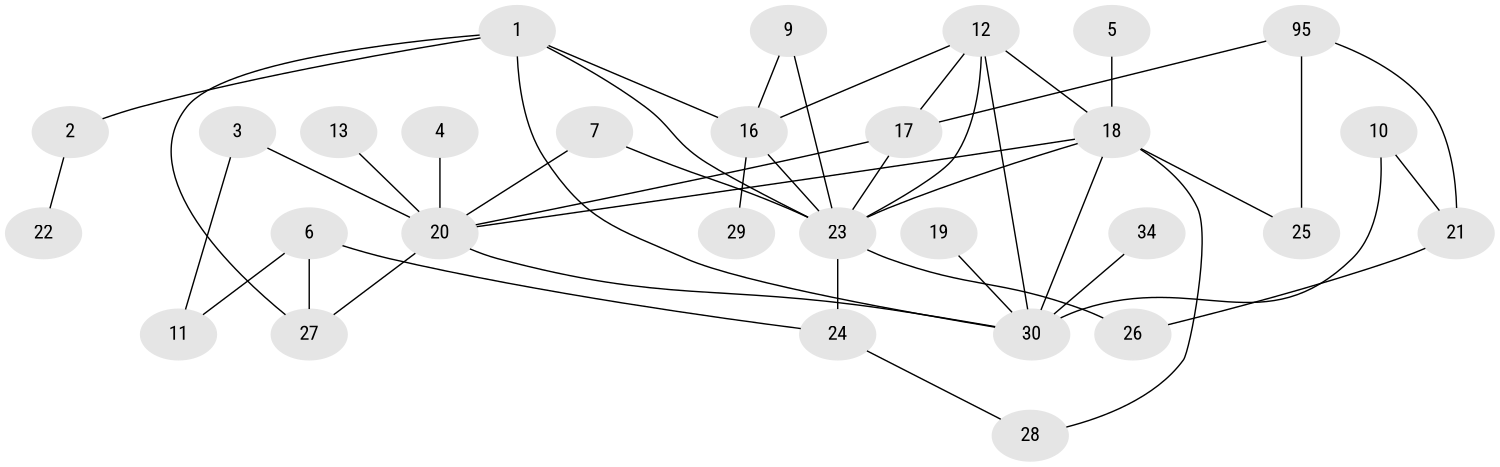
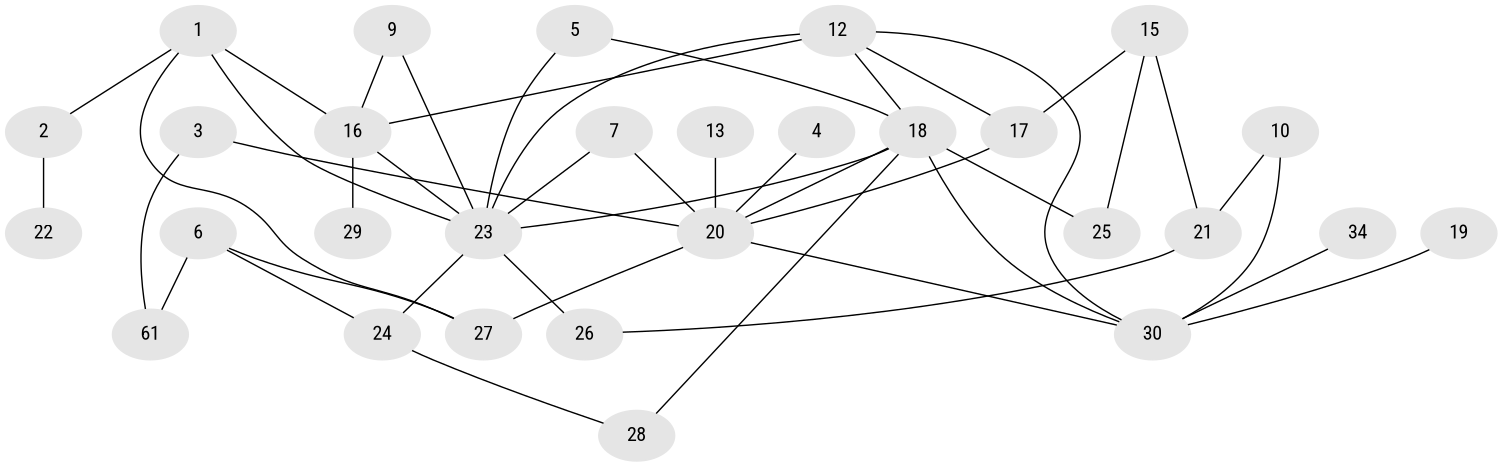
node "95": label "95" -> "15"
edge "17" -- "23": now "5" -- "23"
edge "1" -- "30": removed
node "11": label "11" -> "61"
